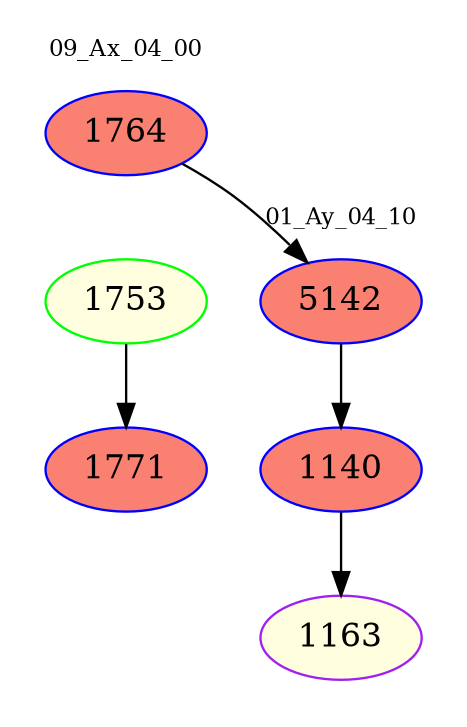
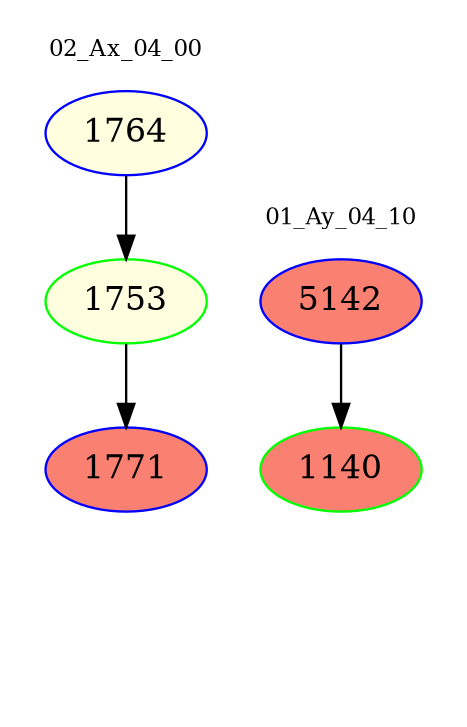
cluster "09_Ax_04_00": label "09_Ax_04_00" -> "02_Ax_04_00"
node "1764": fillcolor salmon -> lightyellow
edge "1764" -> "5142": now "1764" -> "1753"
node "1140": color blue -> green
node "1163": removed
